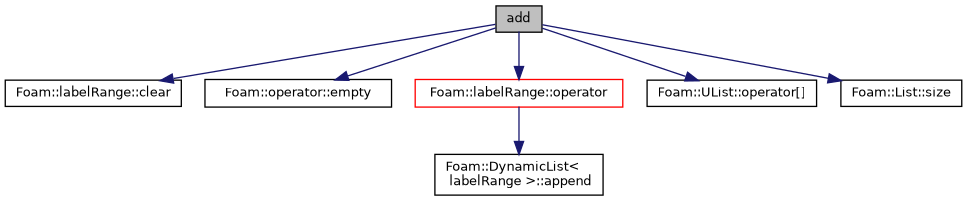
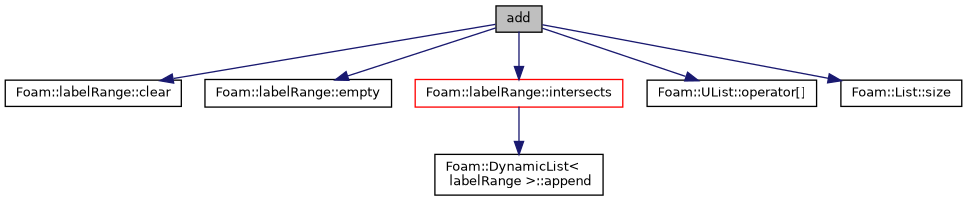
node "Foam::operator::empty": label "Foam::operator::empty" -> "Foam::labelRange::empty"
node "Foam::labelRange::operator": label "Foam::labelRange::operator" -> "Foam::labelRange::intersects"
